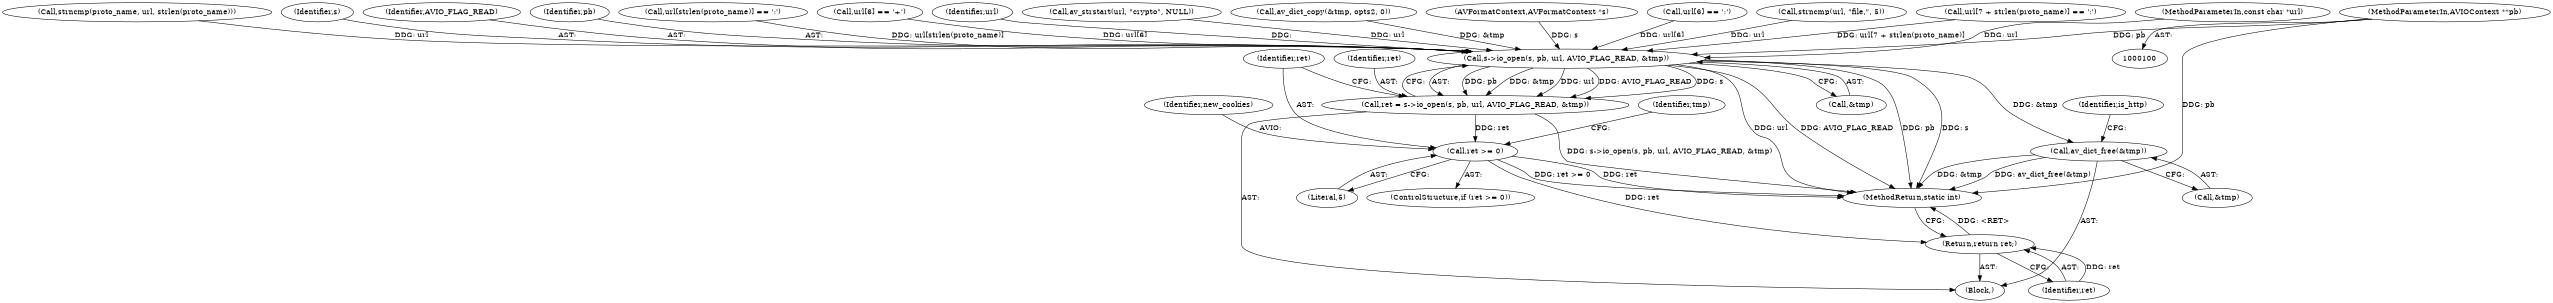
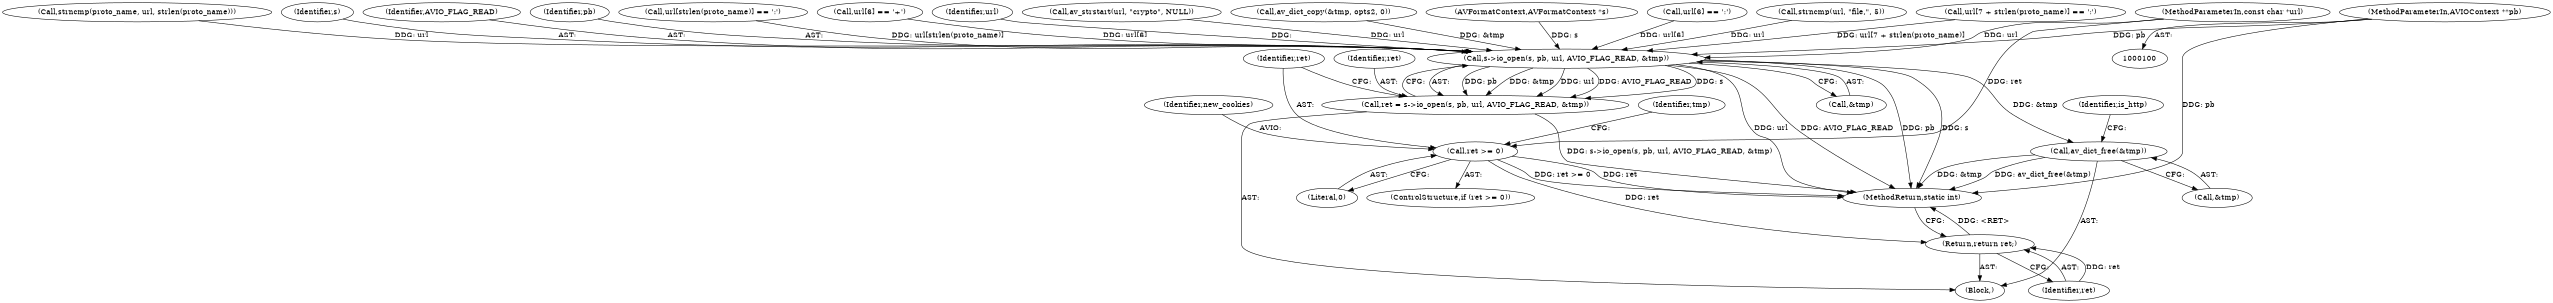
edge "(Call,ret = s->io_open(s, pb, url, AVIO_FLAG_READ, &tmp))" -> "(Call,ret >= 0)": now "(MethodParameterIn,const char *url)" -> "(Call,ret >= 0)"
node "(Literal,5)": label "(Literal,5)" -> "(Literal,0)"
